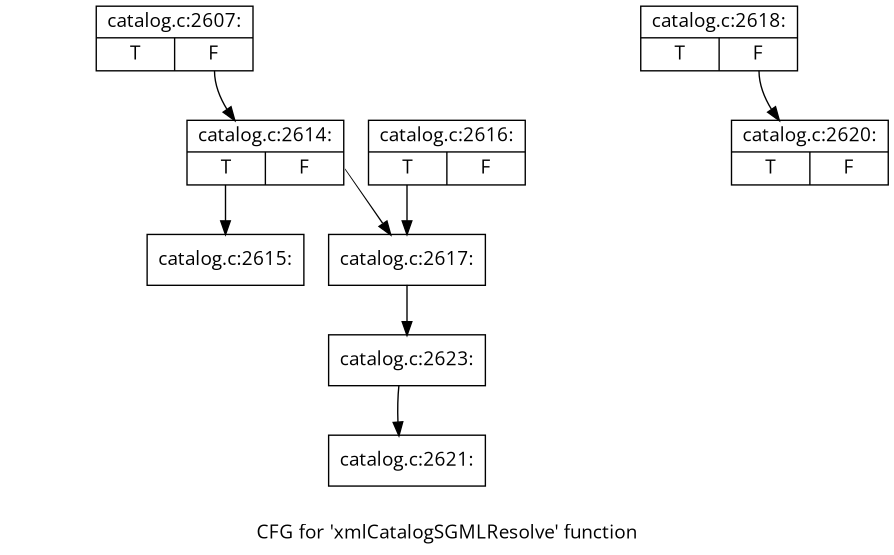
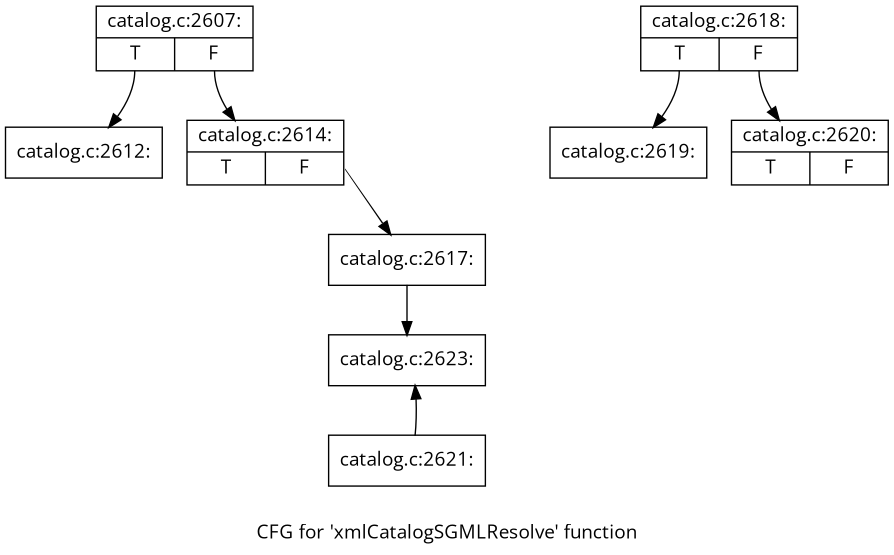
node "catalog.c:2612:": added
node "catalog.c:2616:": removed
node "catalog.c:2619:": added
node "catalog.c:2615:": removed
edge "catalog.c:2623:" -> "catalog.c:2621:": reversed
